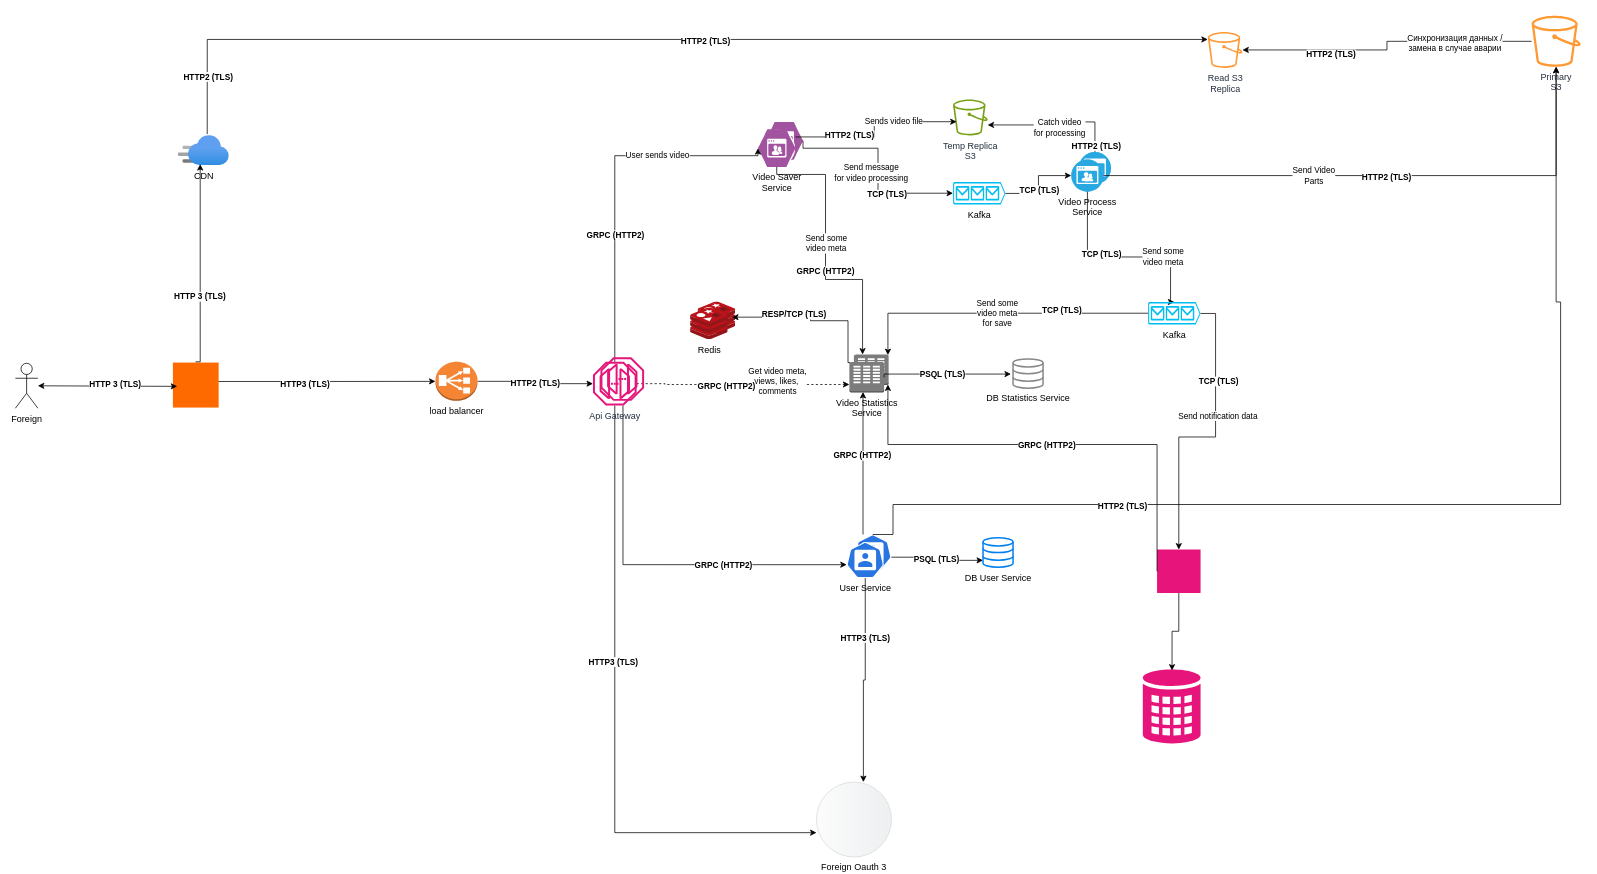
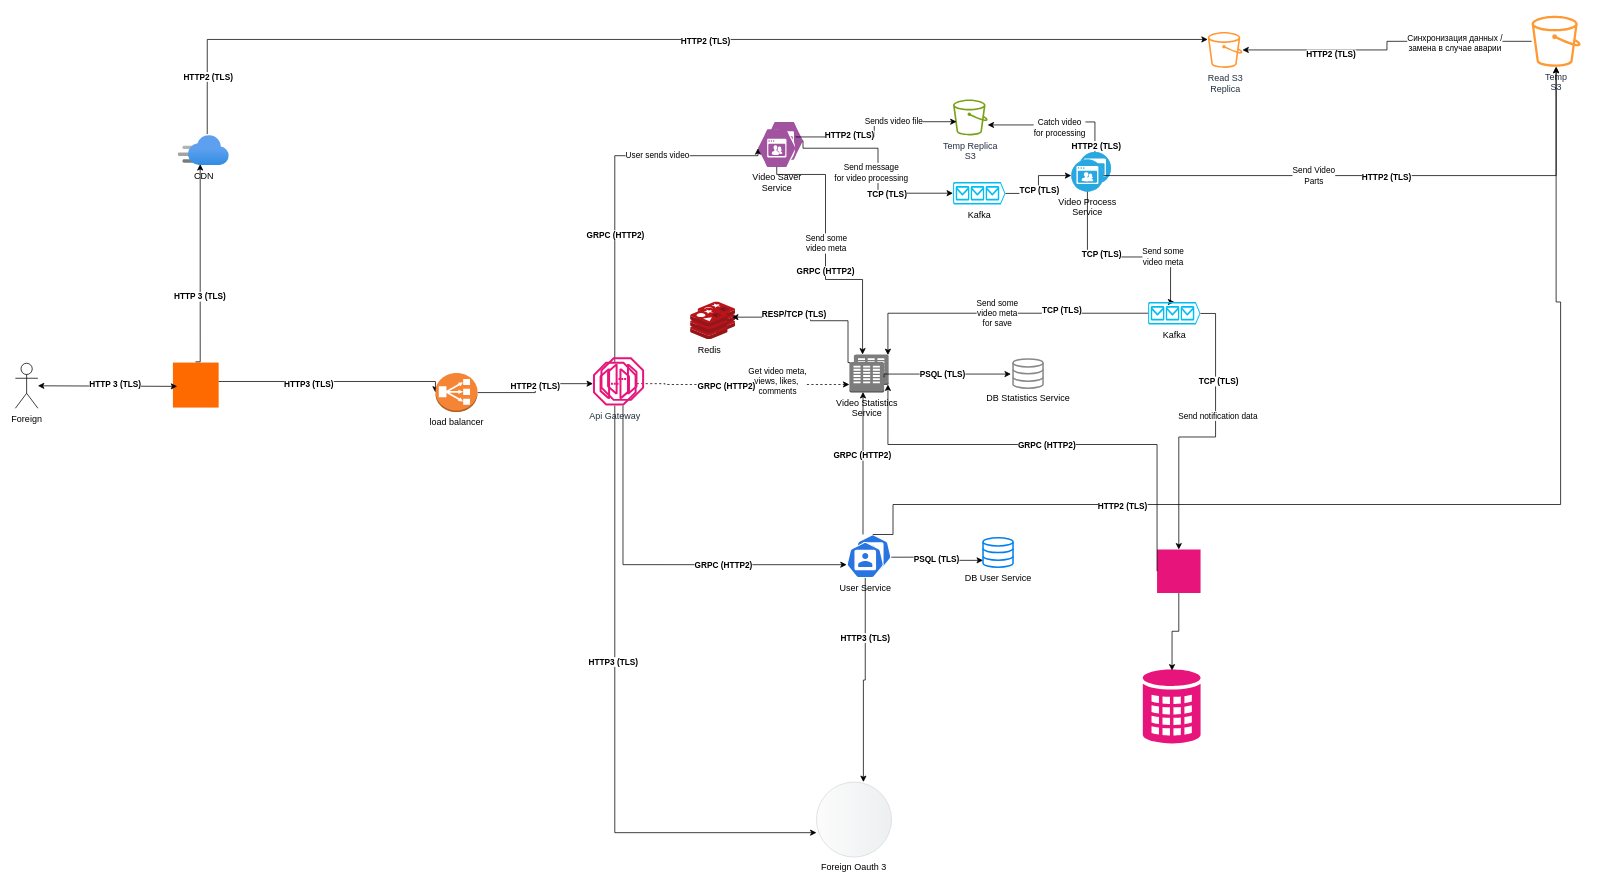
node "Primary S3": label "Primary S3" -> "Temp S3"
node "load balancer": moved (456, 381) -> (456, 392)
